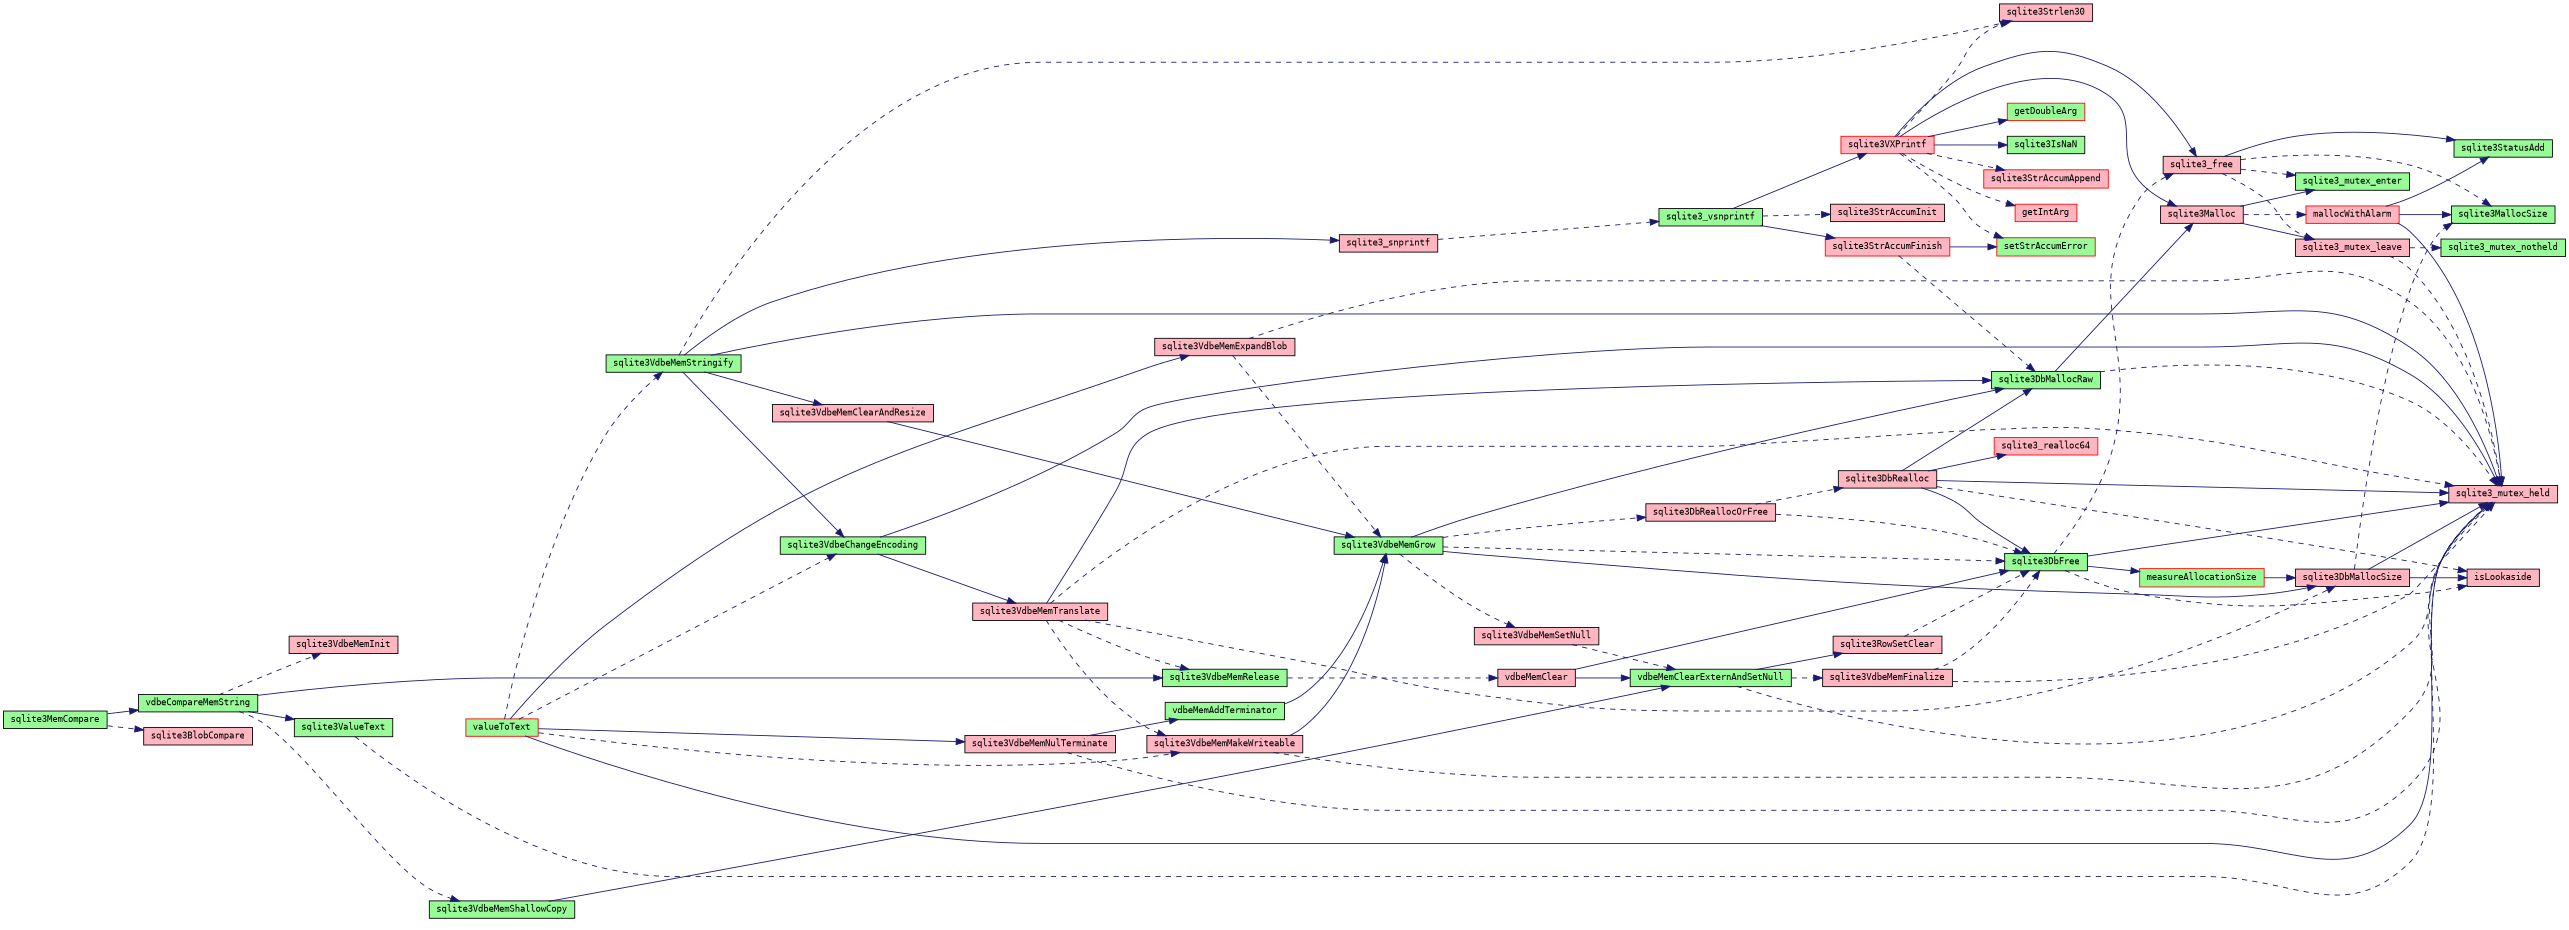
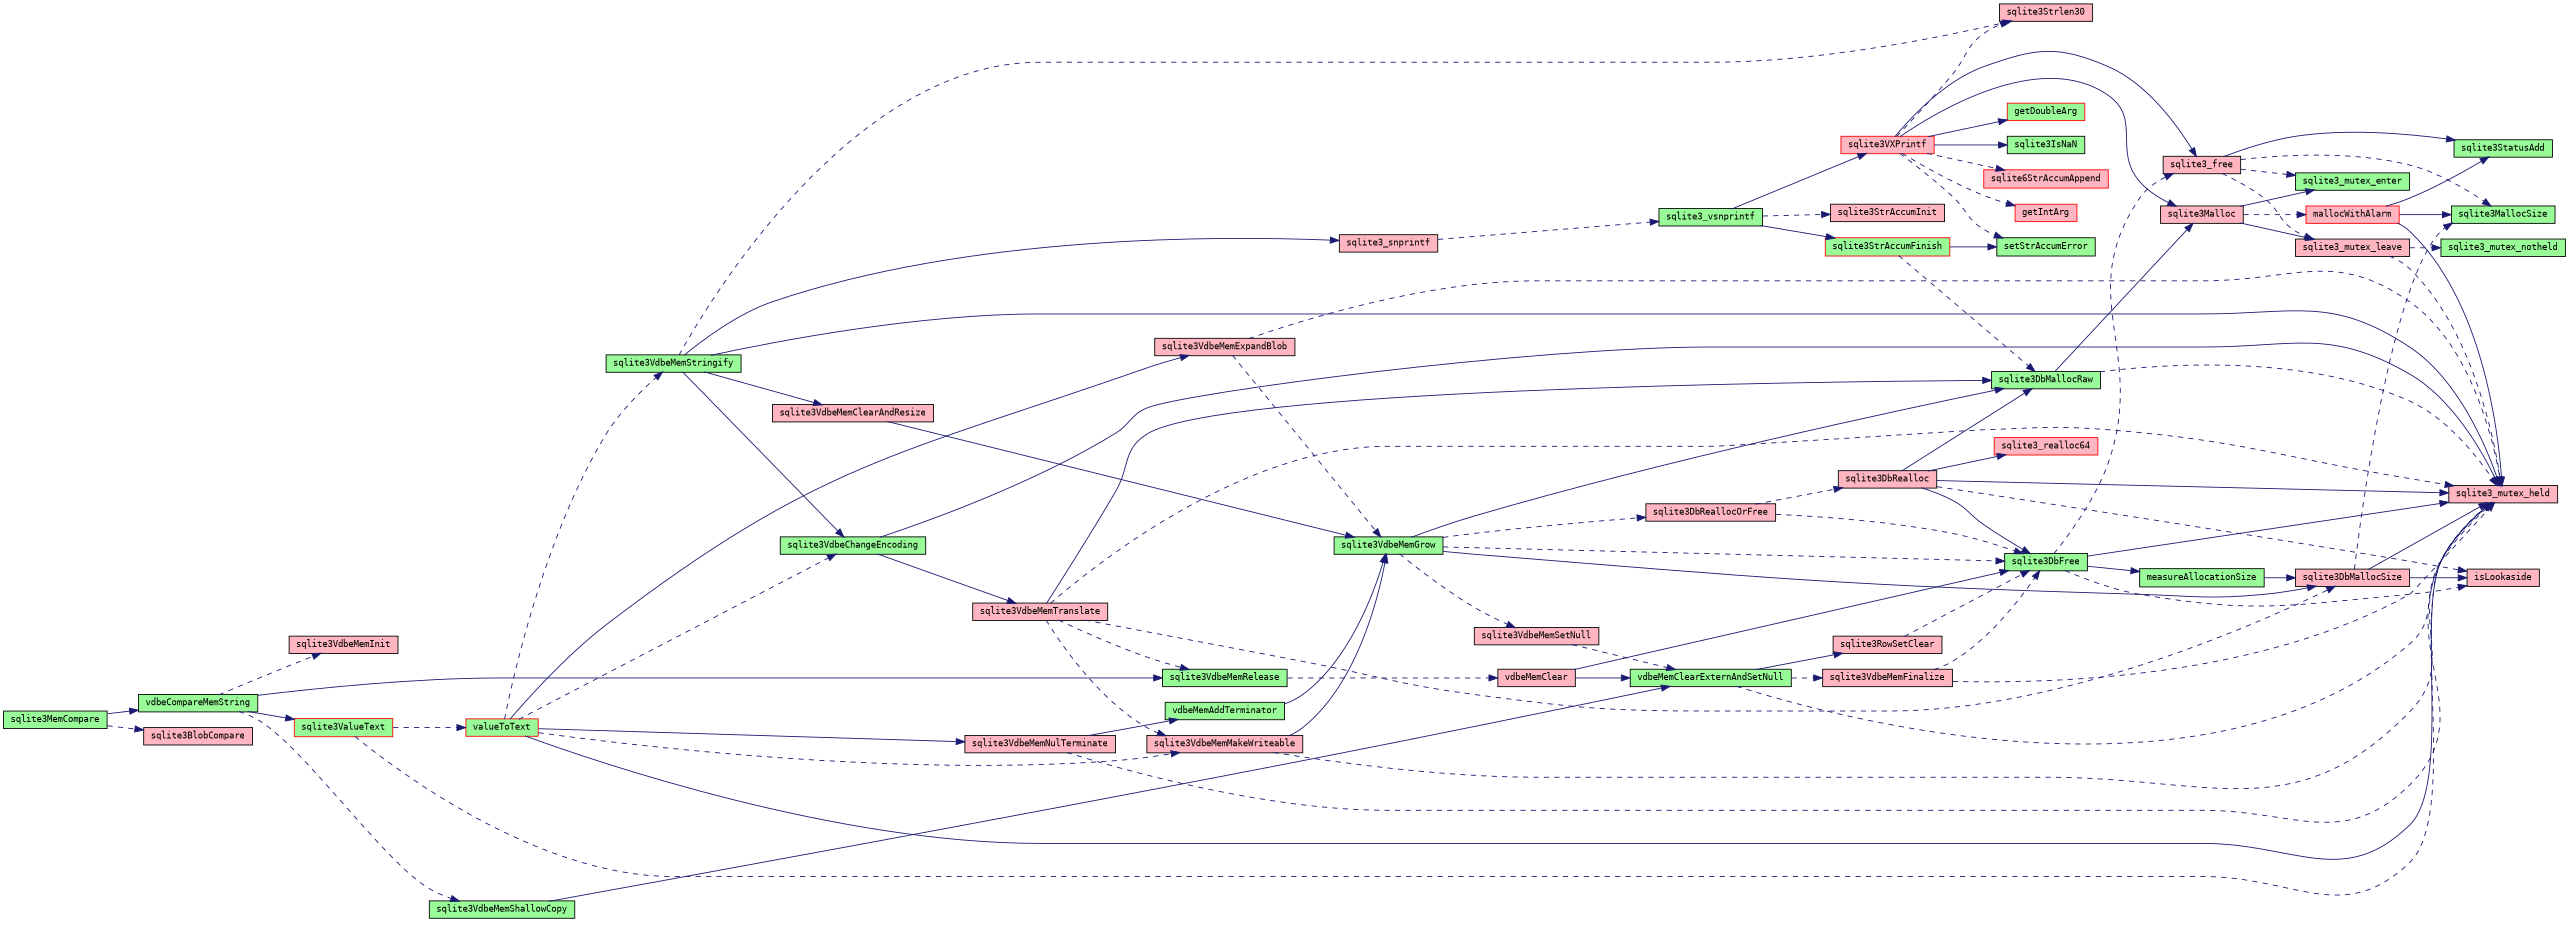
node "sqlite3StrAccumAppend": label "sqlite3StrAccumAppend" -> "sqlite6StrAccumAppend"
node "sqlite3StrAccumFinish": fillcolor lightpink -> palegreen
node "setStrAccumError": color red -> black
node "measureAllocationSize": color red -> black
node "sqlite3ValueText": color black -> red
edge "sqlite3ValueText" -> "valueToText": added
